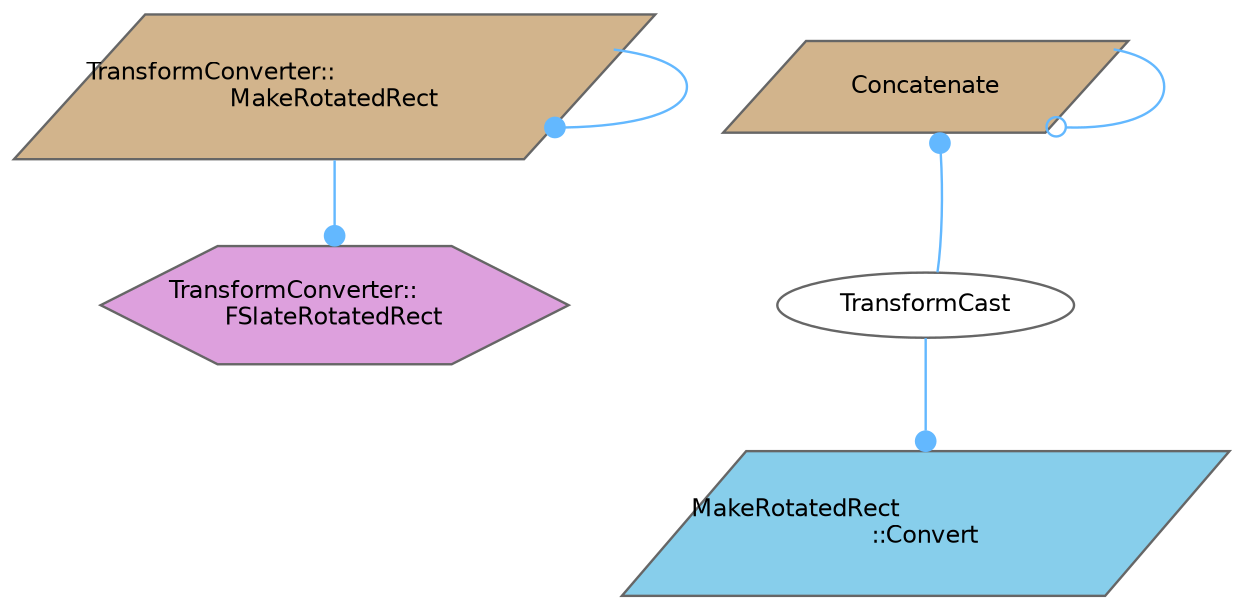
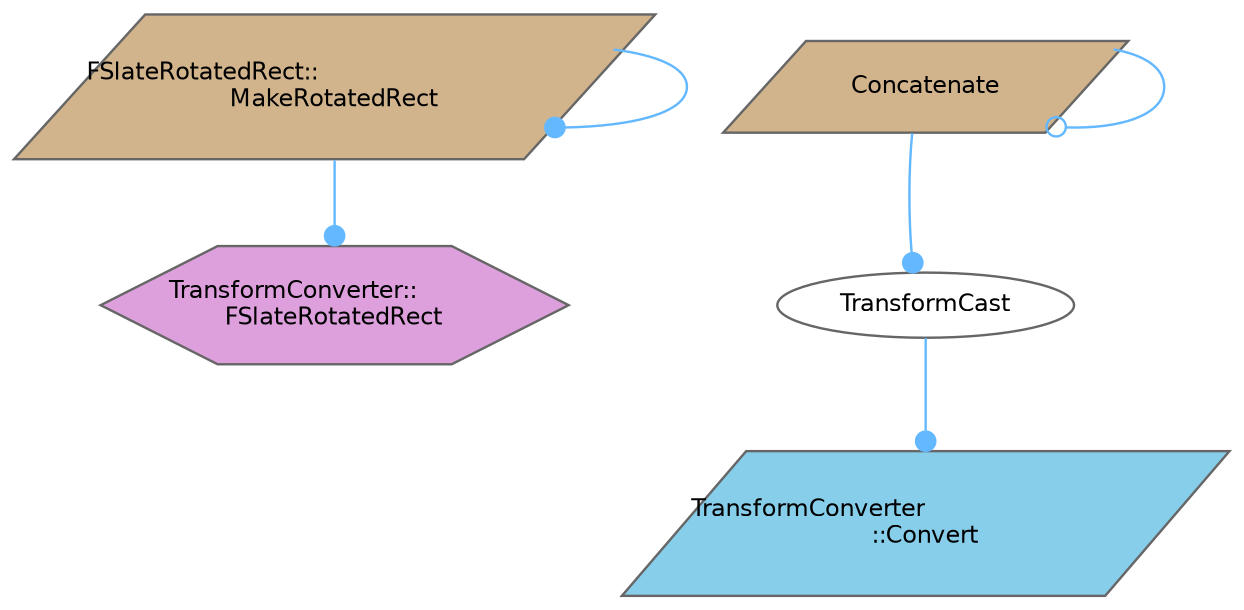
node "TransformConverter:: MakeRotatedRect": label "TransformConverter:: MakeRotatedRect" -> "FSlateRotatedRect:: MakeRotatedRect"
edge "TransformCast" -> "Concatenate": reversed
node "MakeRotatedRect ::Convert": label "MakeRotatedRect ::Convert" -> "TransformConverter ::Convert"
